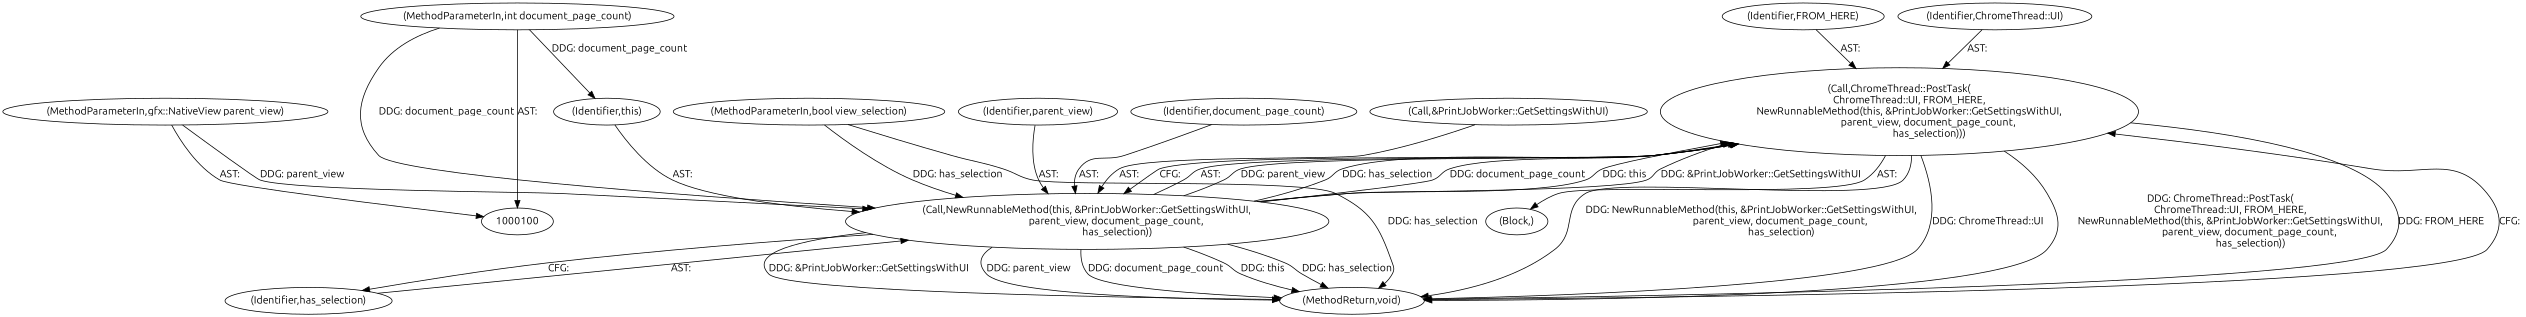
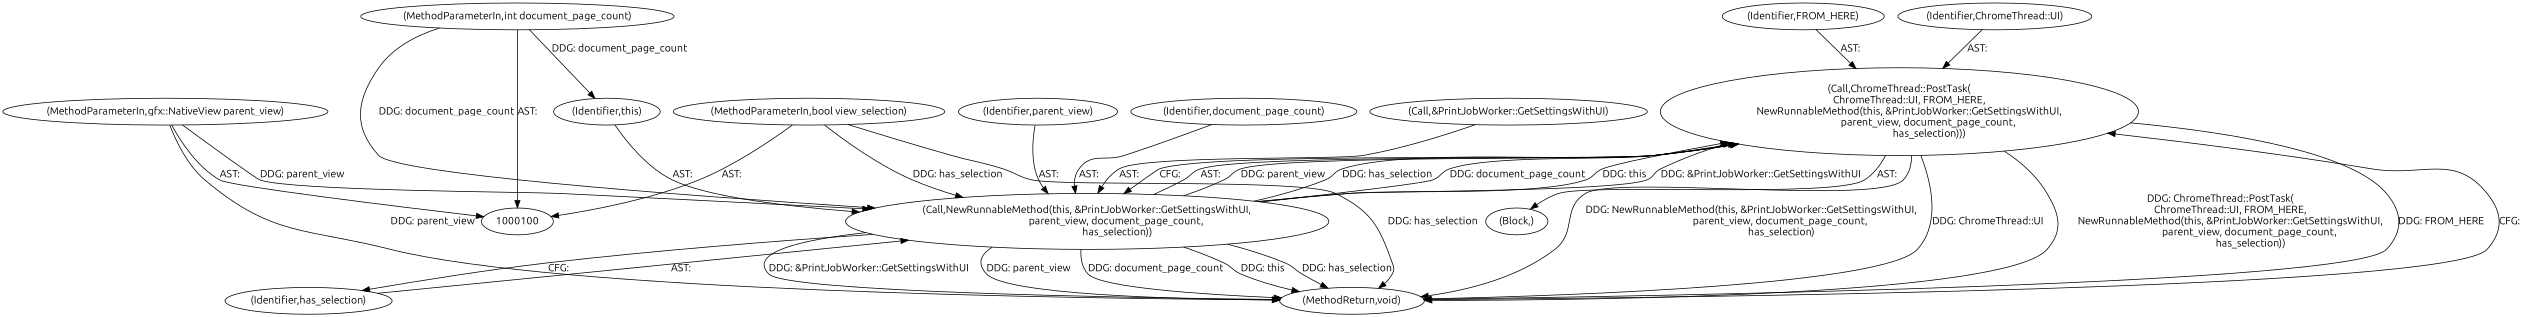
edge "(MethodParameterIn,bool view_selection)" -> "1000100": added, label "AST:"
edge "(MethodParameterIn,gfx::NativeView parent_view)" -> "(MethodReturn,void)": added, label "DDG: parent_view"
